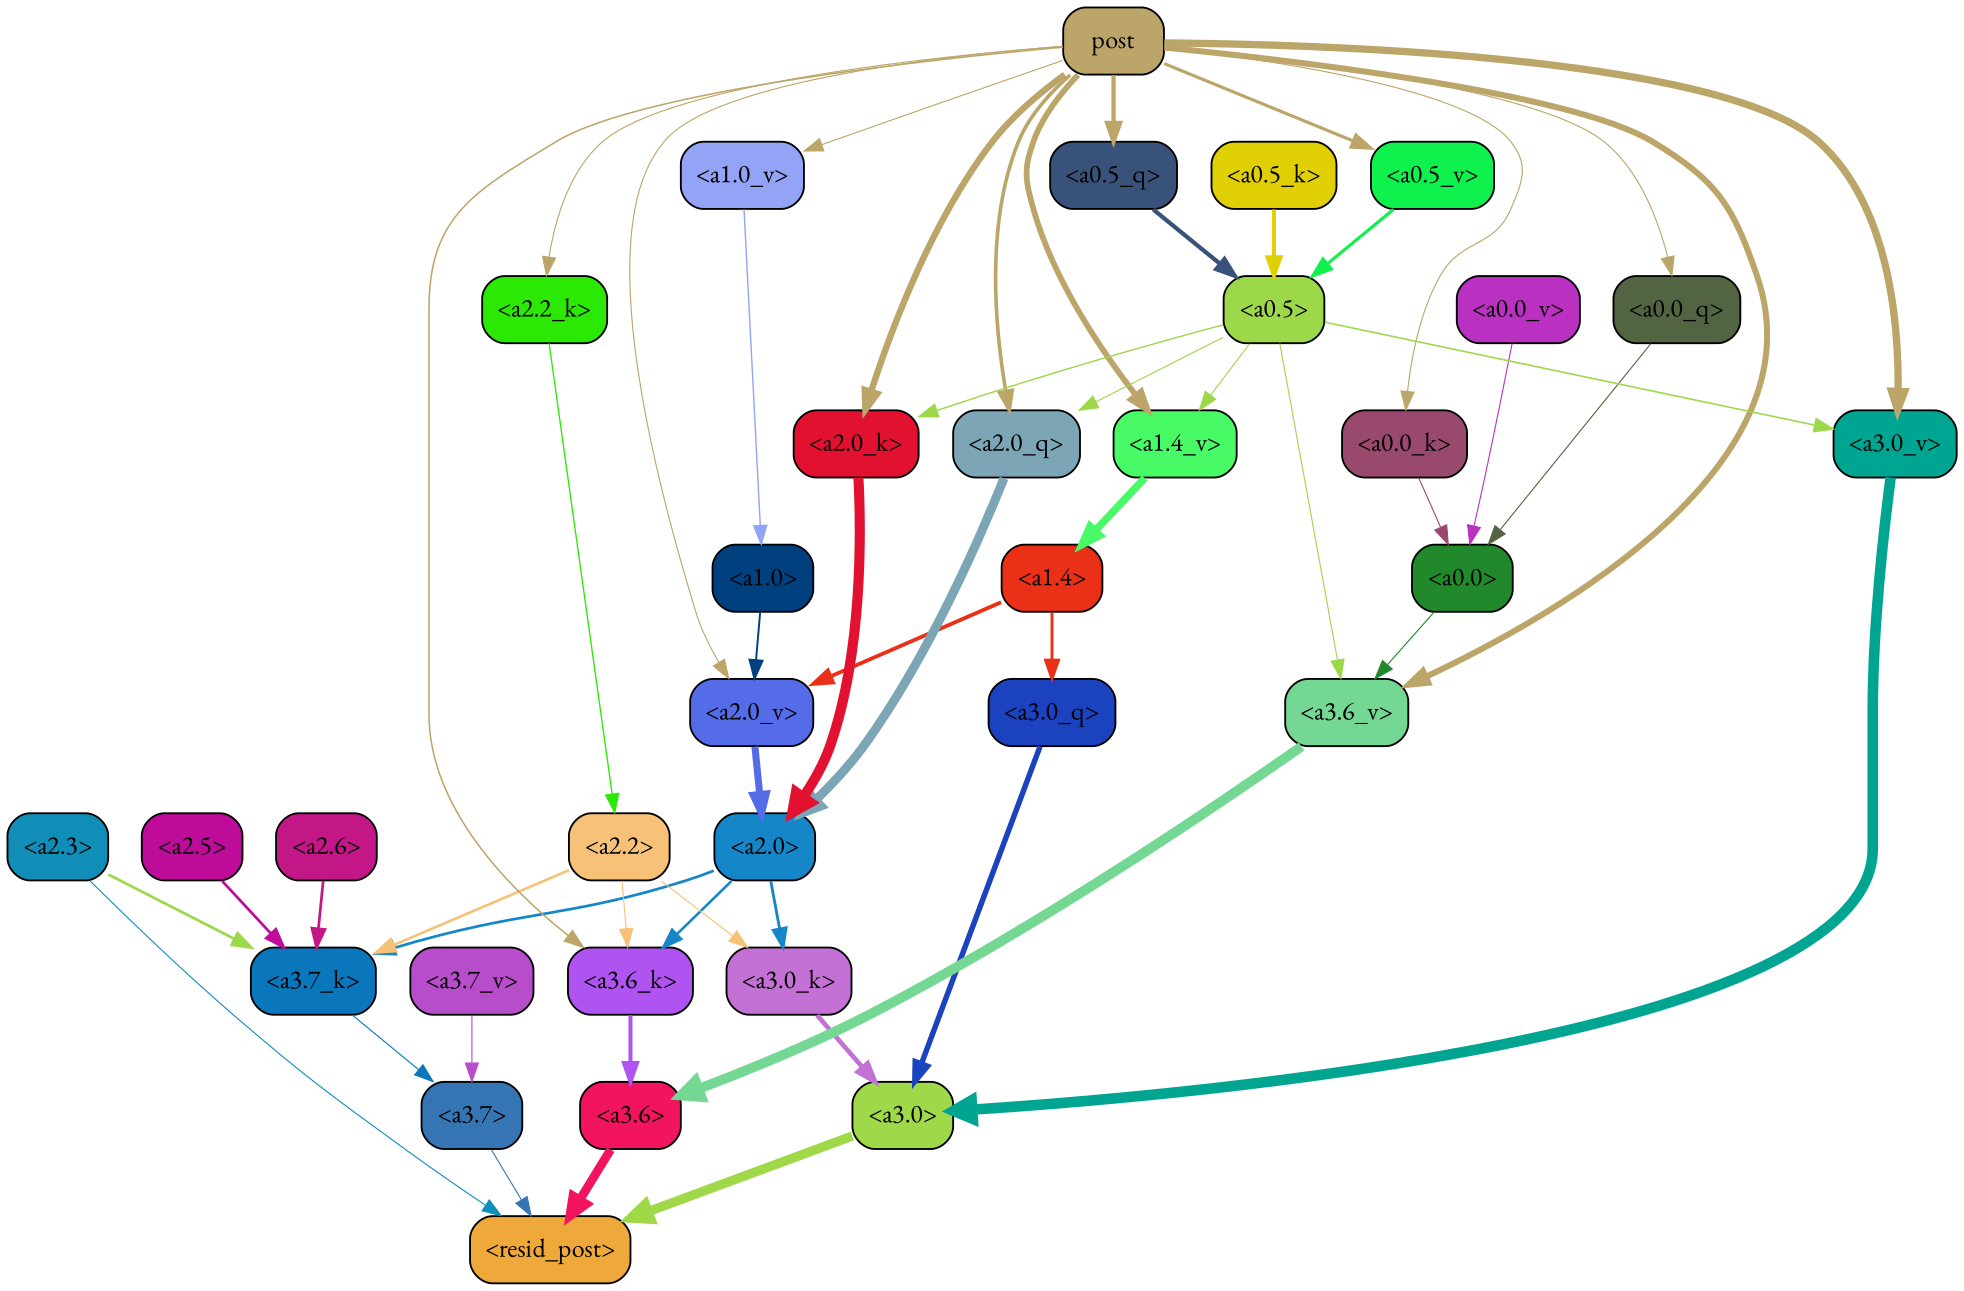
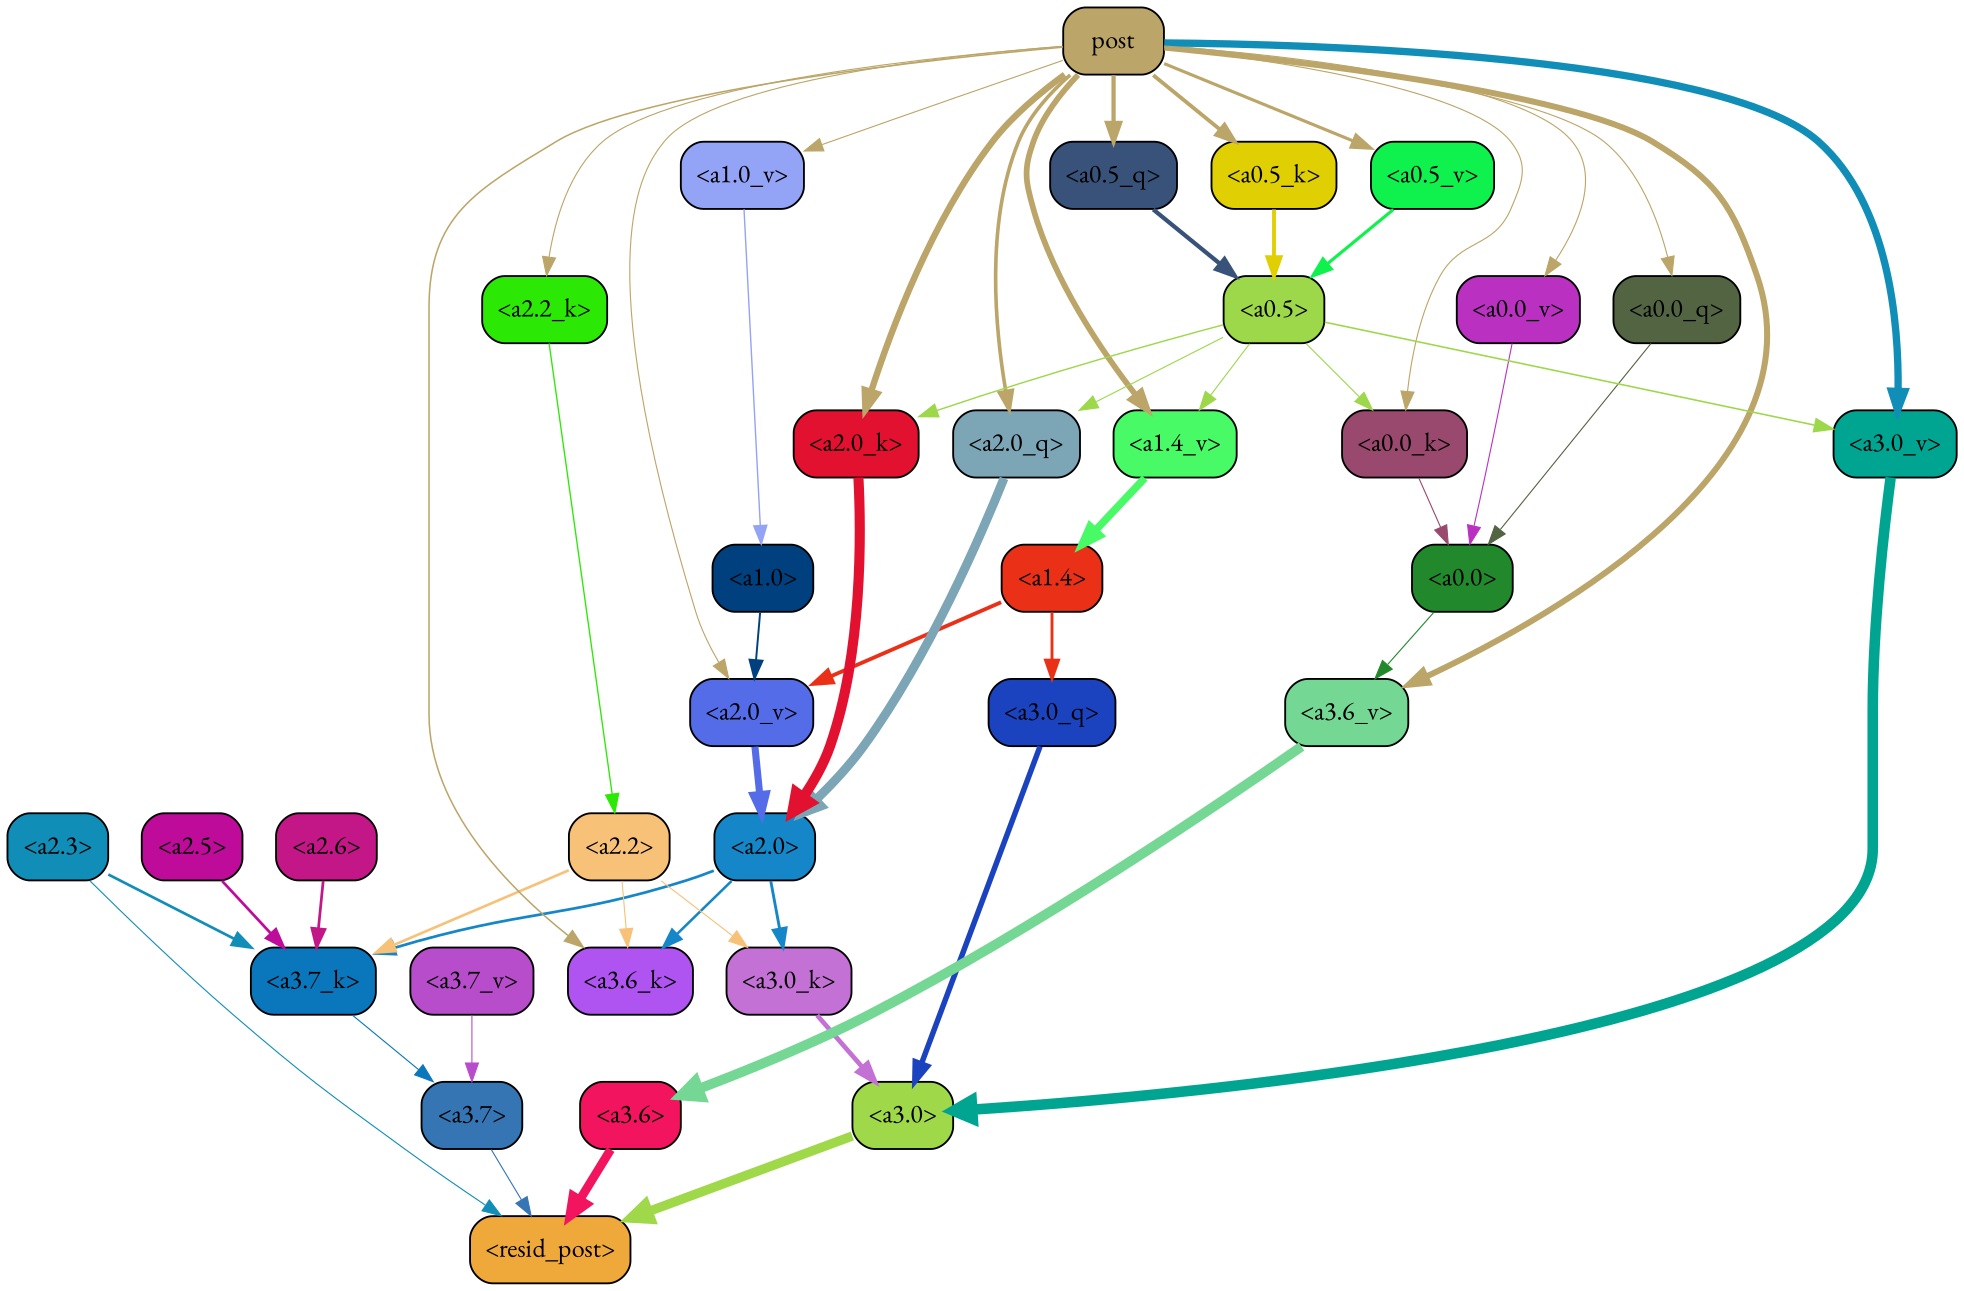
edge "post" -> "<a3.0_v>": color #bca568 -> #118eb7
edge "post" -> "<a0.5_k>": added
edge "post" -> "<a0.0_v>": added
edge "<a0.5>" -> "<a3.6_v>": now "<a0.5>" -> "<a0.0_k>"
edge "<a2.3>" -> "<a3.7_k>": color #9dd74a -> #118eb7
edge "<a3.6_k>" -> "<a3.6>": removed
